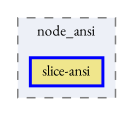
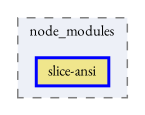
cluster "node_ansi": label "node_ansi" -> "node_modules"
